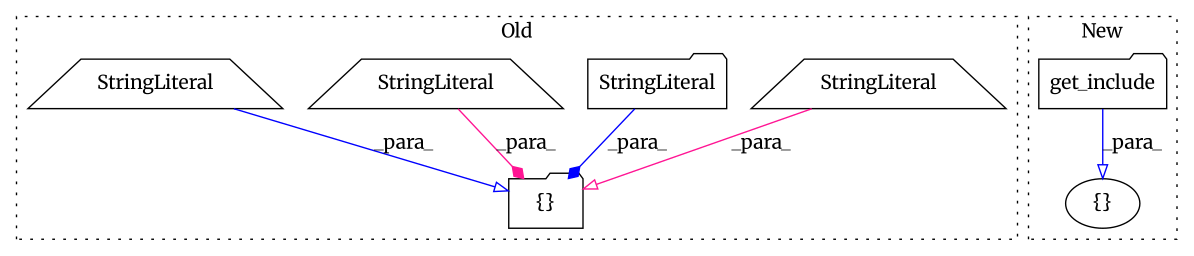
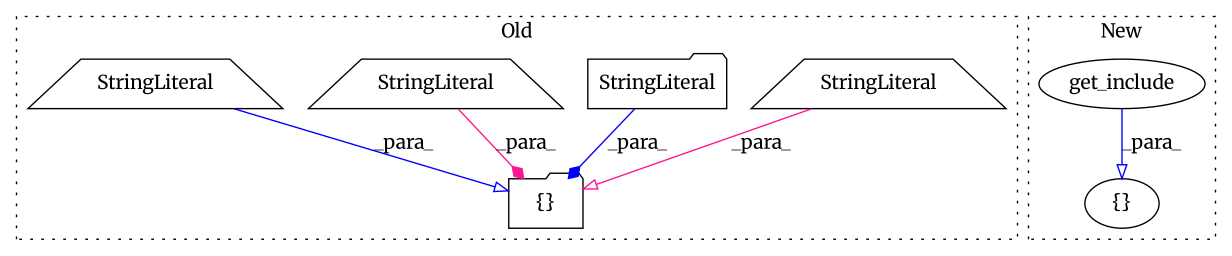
node "get_include": shape folder -> ellipse
